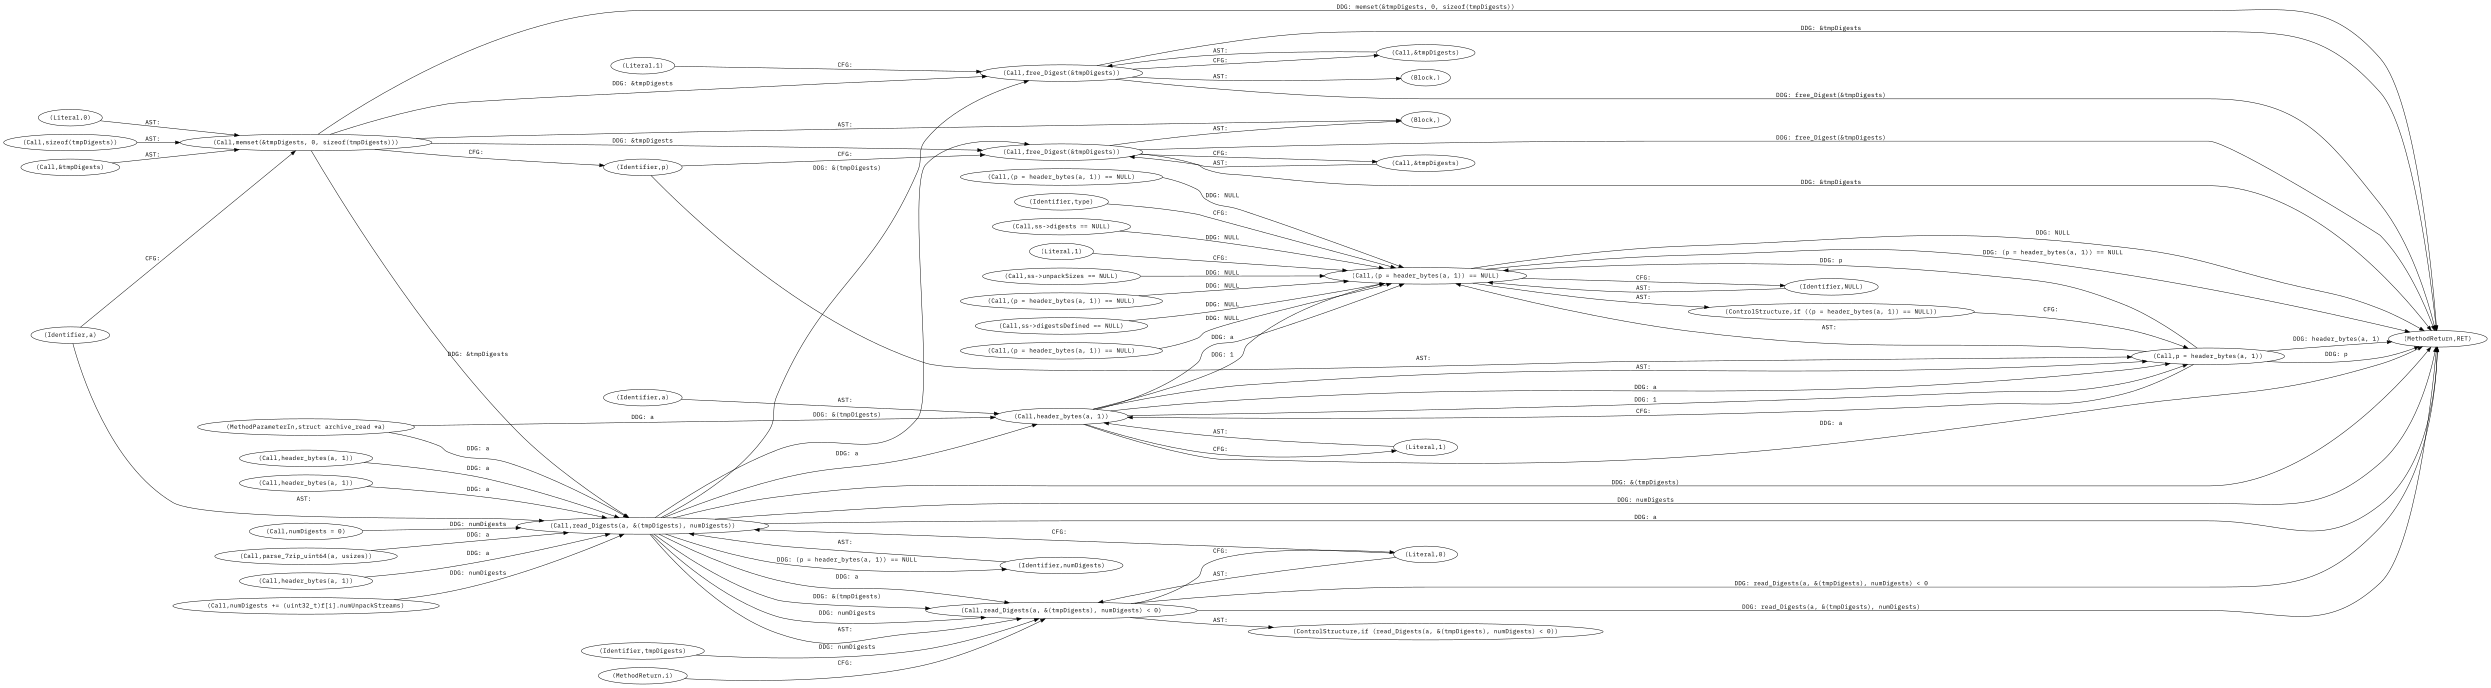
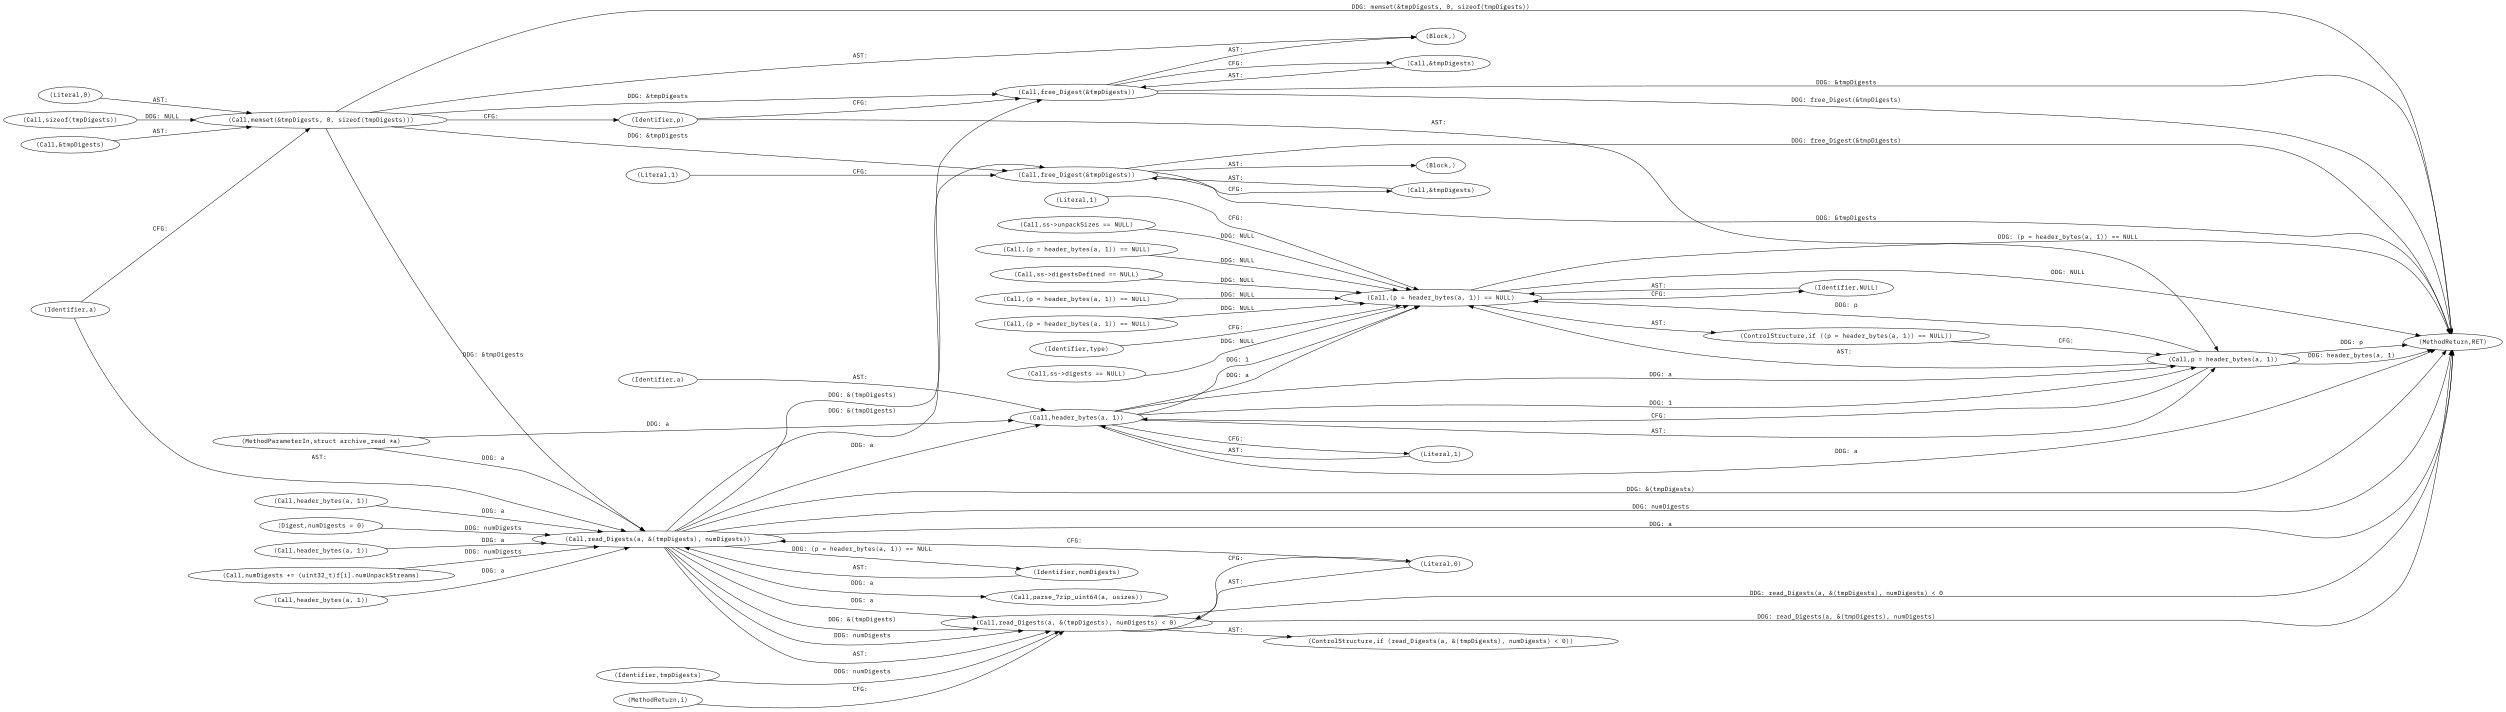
edge "(Call,sizeof(tmpDigests))" -> "(Call,memset(&tmpDigests, 0, sizeof(tmpDigests)))": label "AST: " -> "DDG: NULL"
node "(Call,numDigests = 0)": label "(Call,numDigests = 0)" -> "(Digest,numDigests = 0)"
edge "(Call,parse_7zip_uint64(a, usizes))" -> "(Call,read_Digests(a, &(tmpDigests), numDigests))": reversed
